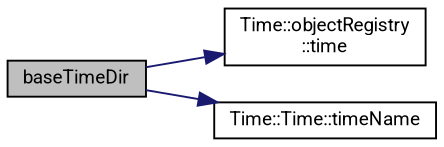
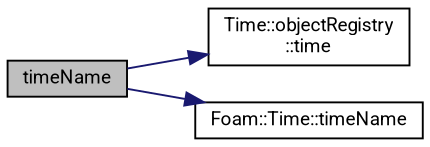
node "baseTimeDir": label "baseTimeDir" -> "timeName"
node "Time::Time::timeName": label "Time::Time::timeName" -> "Foam::Time::timeName"
